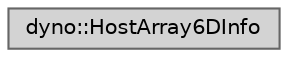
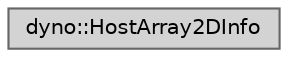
node "dyno::HostArray6DInfo": label "dyno::HostArray6DInfo" -> "dyno::HostArray2DInfo"
